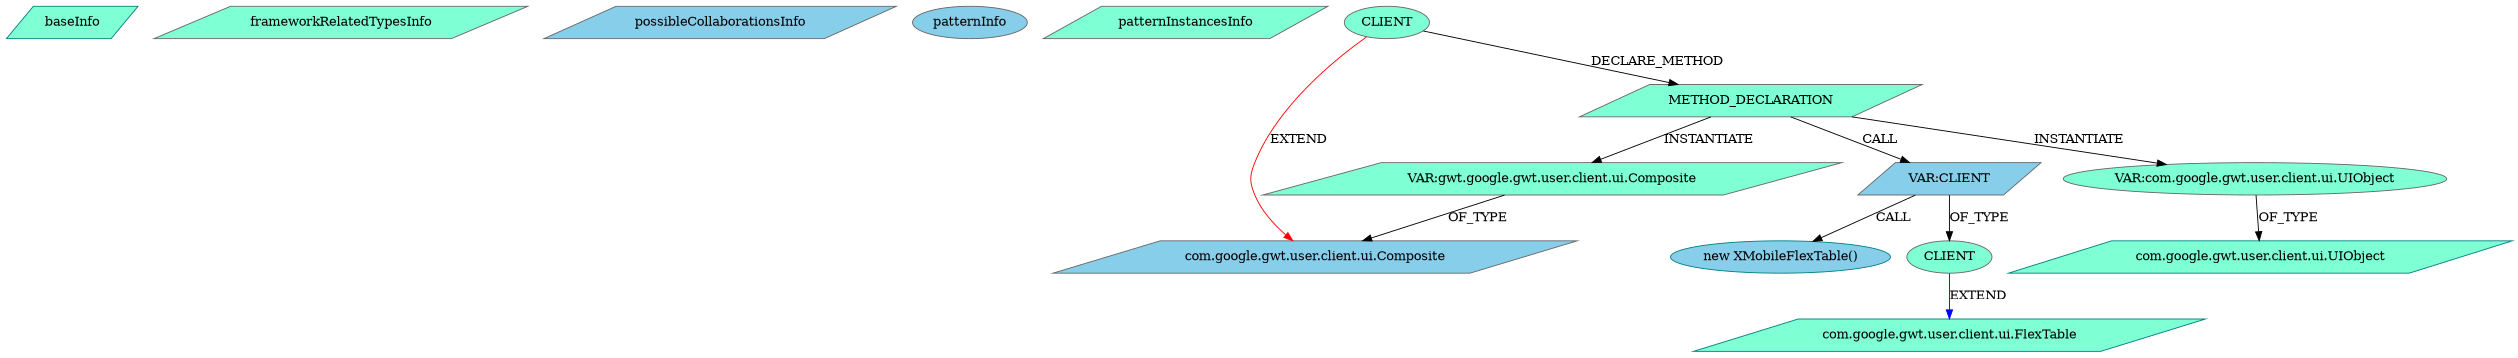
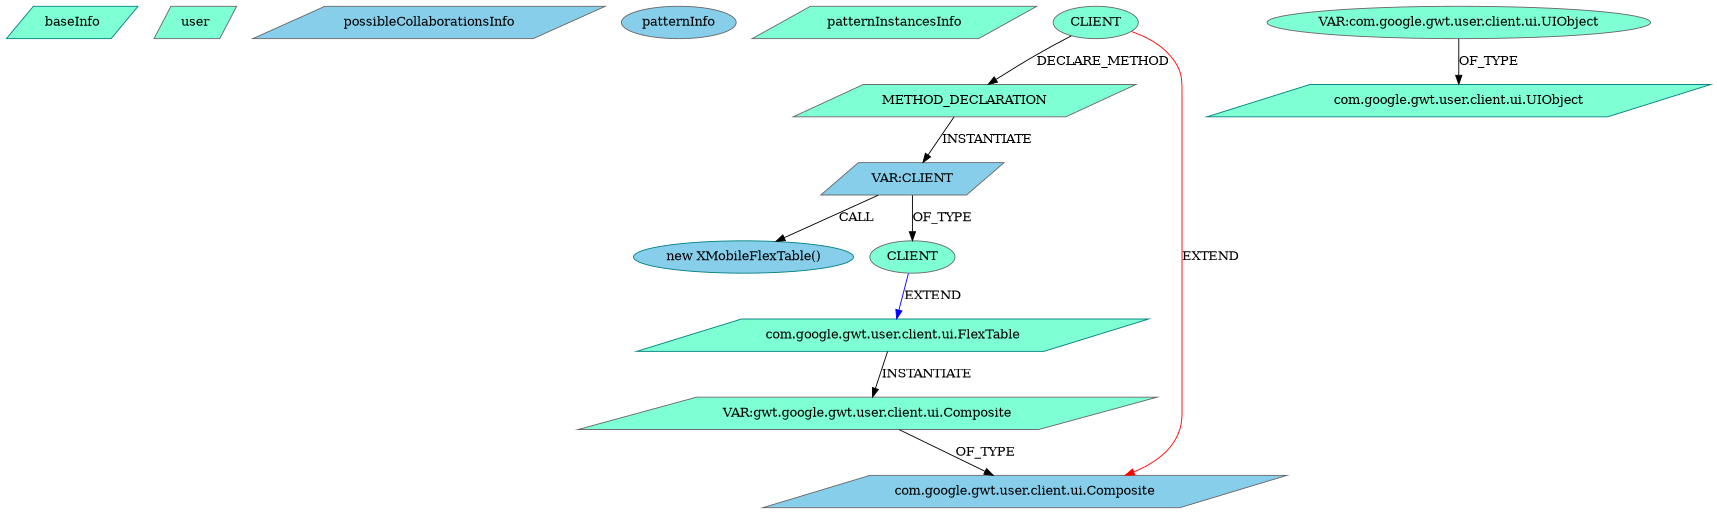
node "frameworkRelatedTypesInfo": label "frameworkRelatedTypesInfo" -> "user"
edge "METHOD_DECLARATION" -> "VAR:gwt.google.gwt.user.client.ui.Composite": now "com.google.gwt.user.client.ui.FlexTable" -> "VAR:gwt.google.gwt.user.client.ui.Composite"
edge "METHOD_DECLARATION" -> "VAR:CLIENT": label "CALL" -> "INSTANTIATE"
edge "METHOD_DECLARATION" -> "VAR:com.google.gwt.user.client.ui.UIObject": removed, label "INSTANTIATE"
